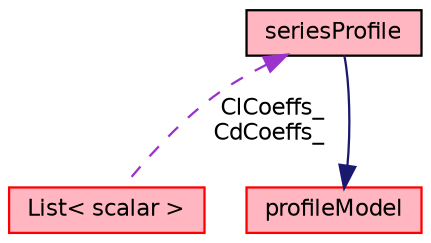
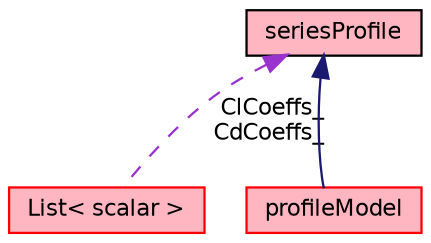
edge "seriesProfile" -> "profileModel": reversed
